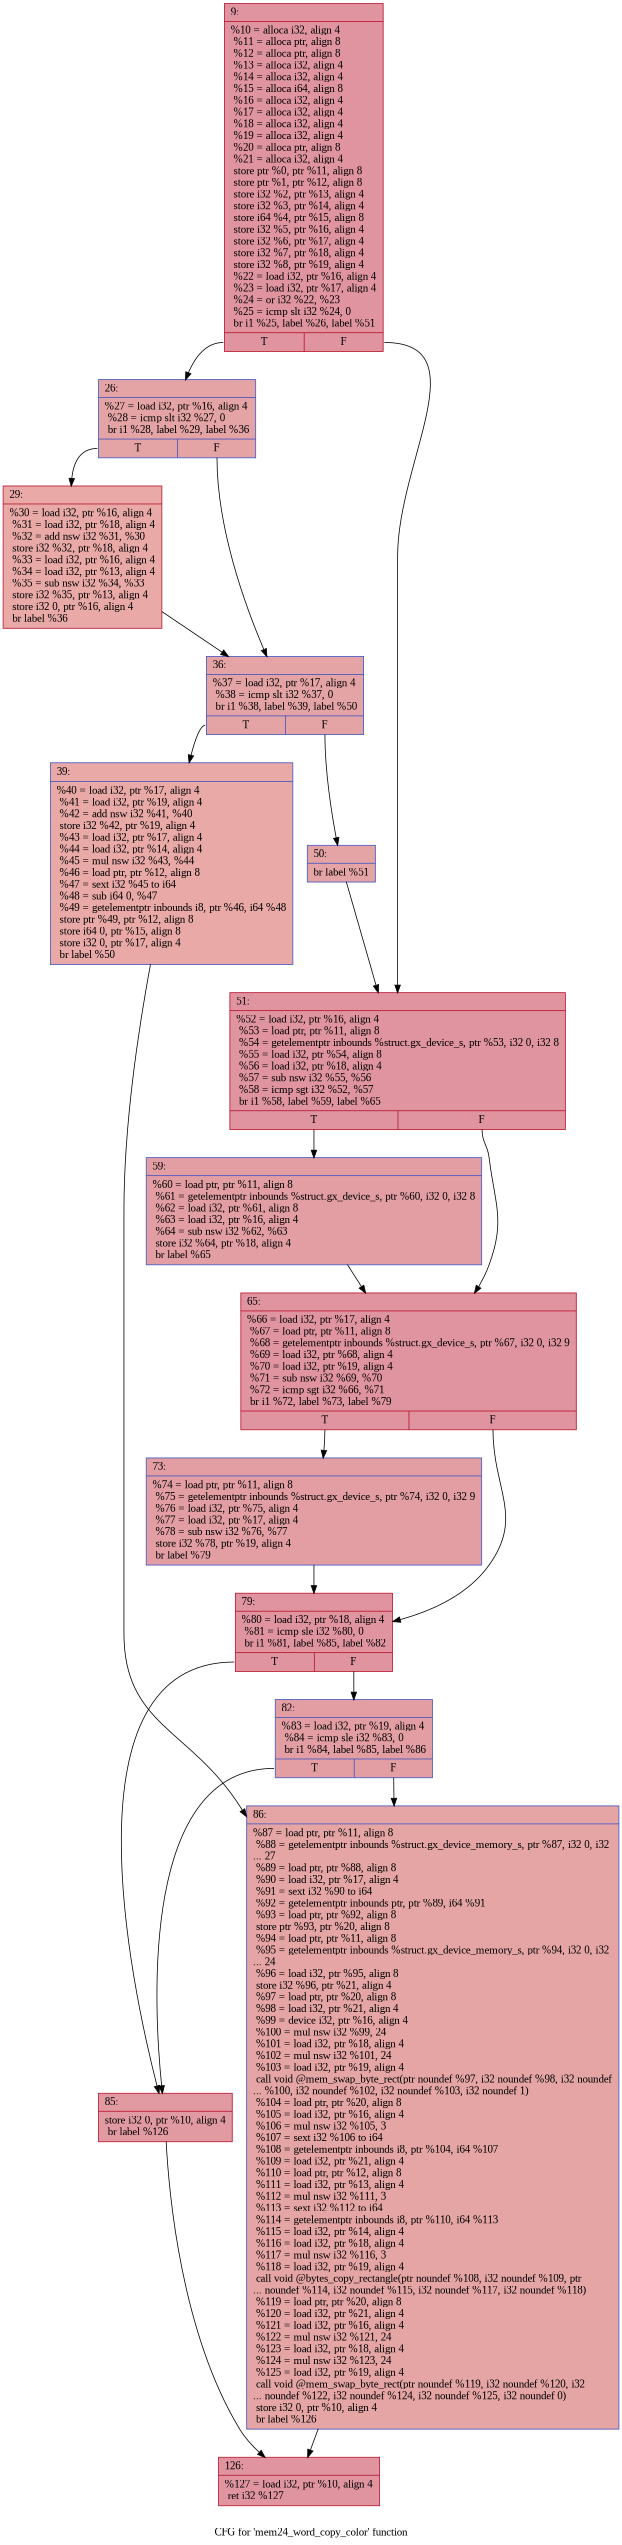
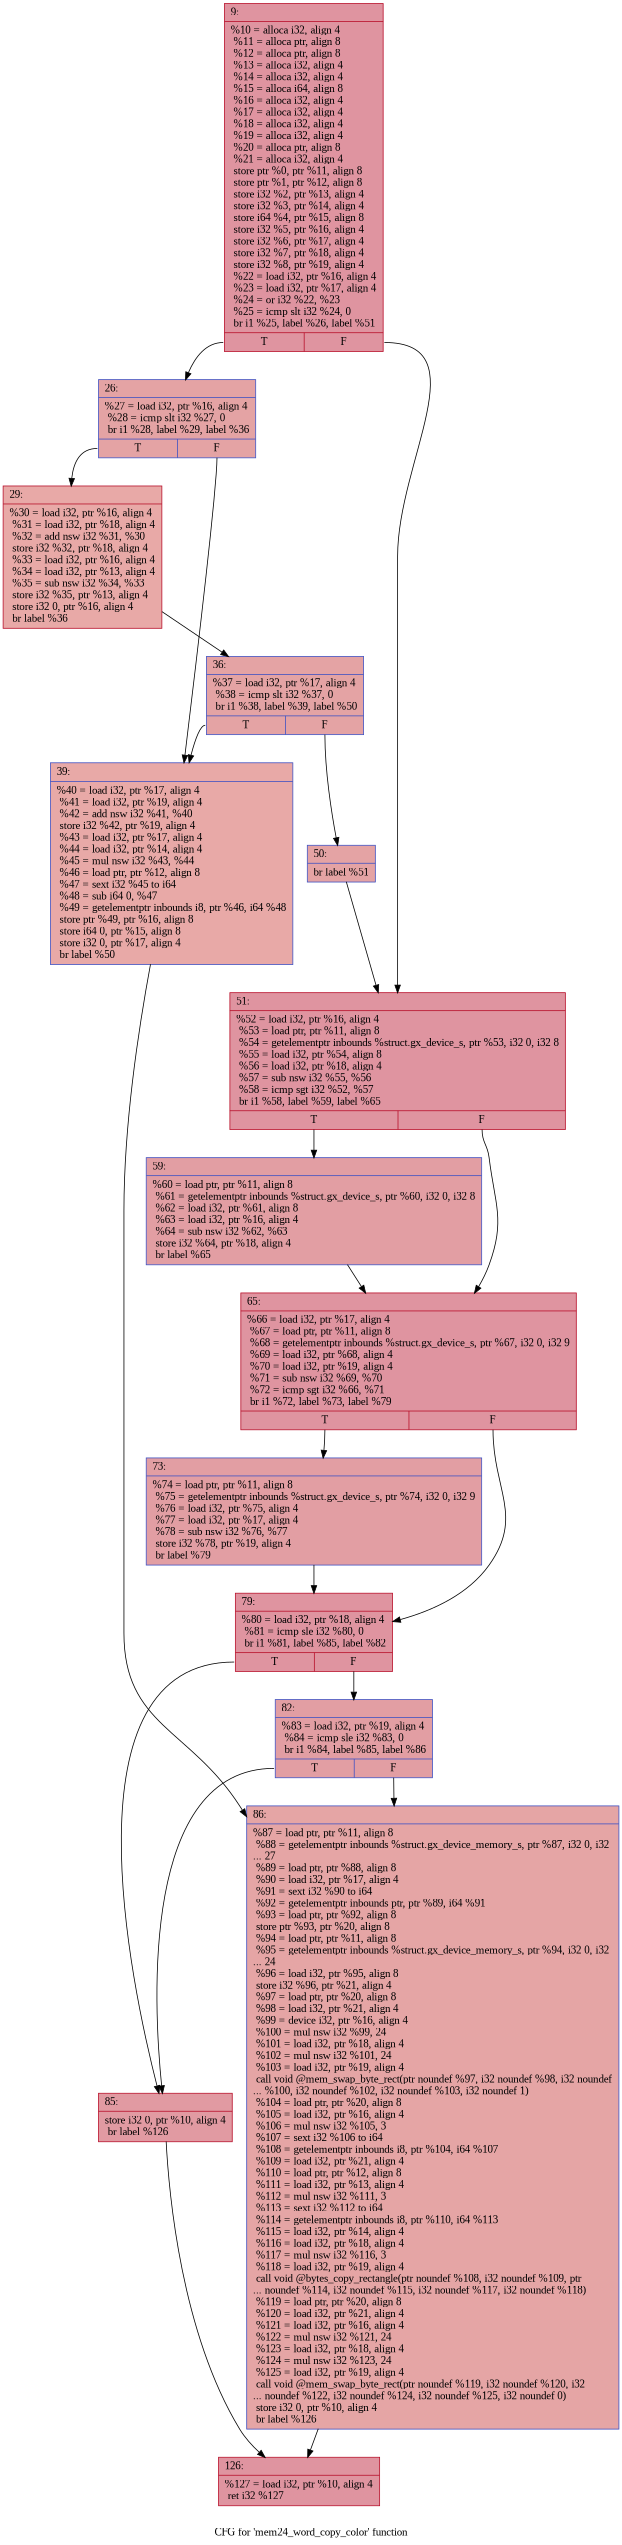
edge "26:" -> "36:": now "26:" -> "39:"
node "39:": text "store ptr %49, ptr %12, align 8" -> "store ptr %49, ptr %16, align 8"
